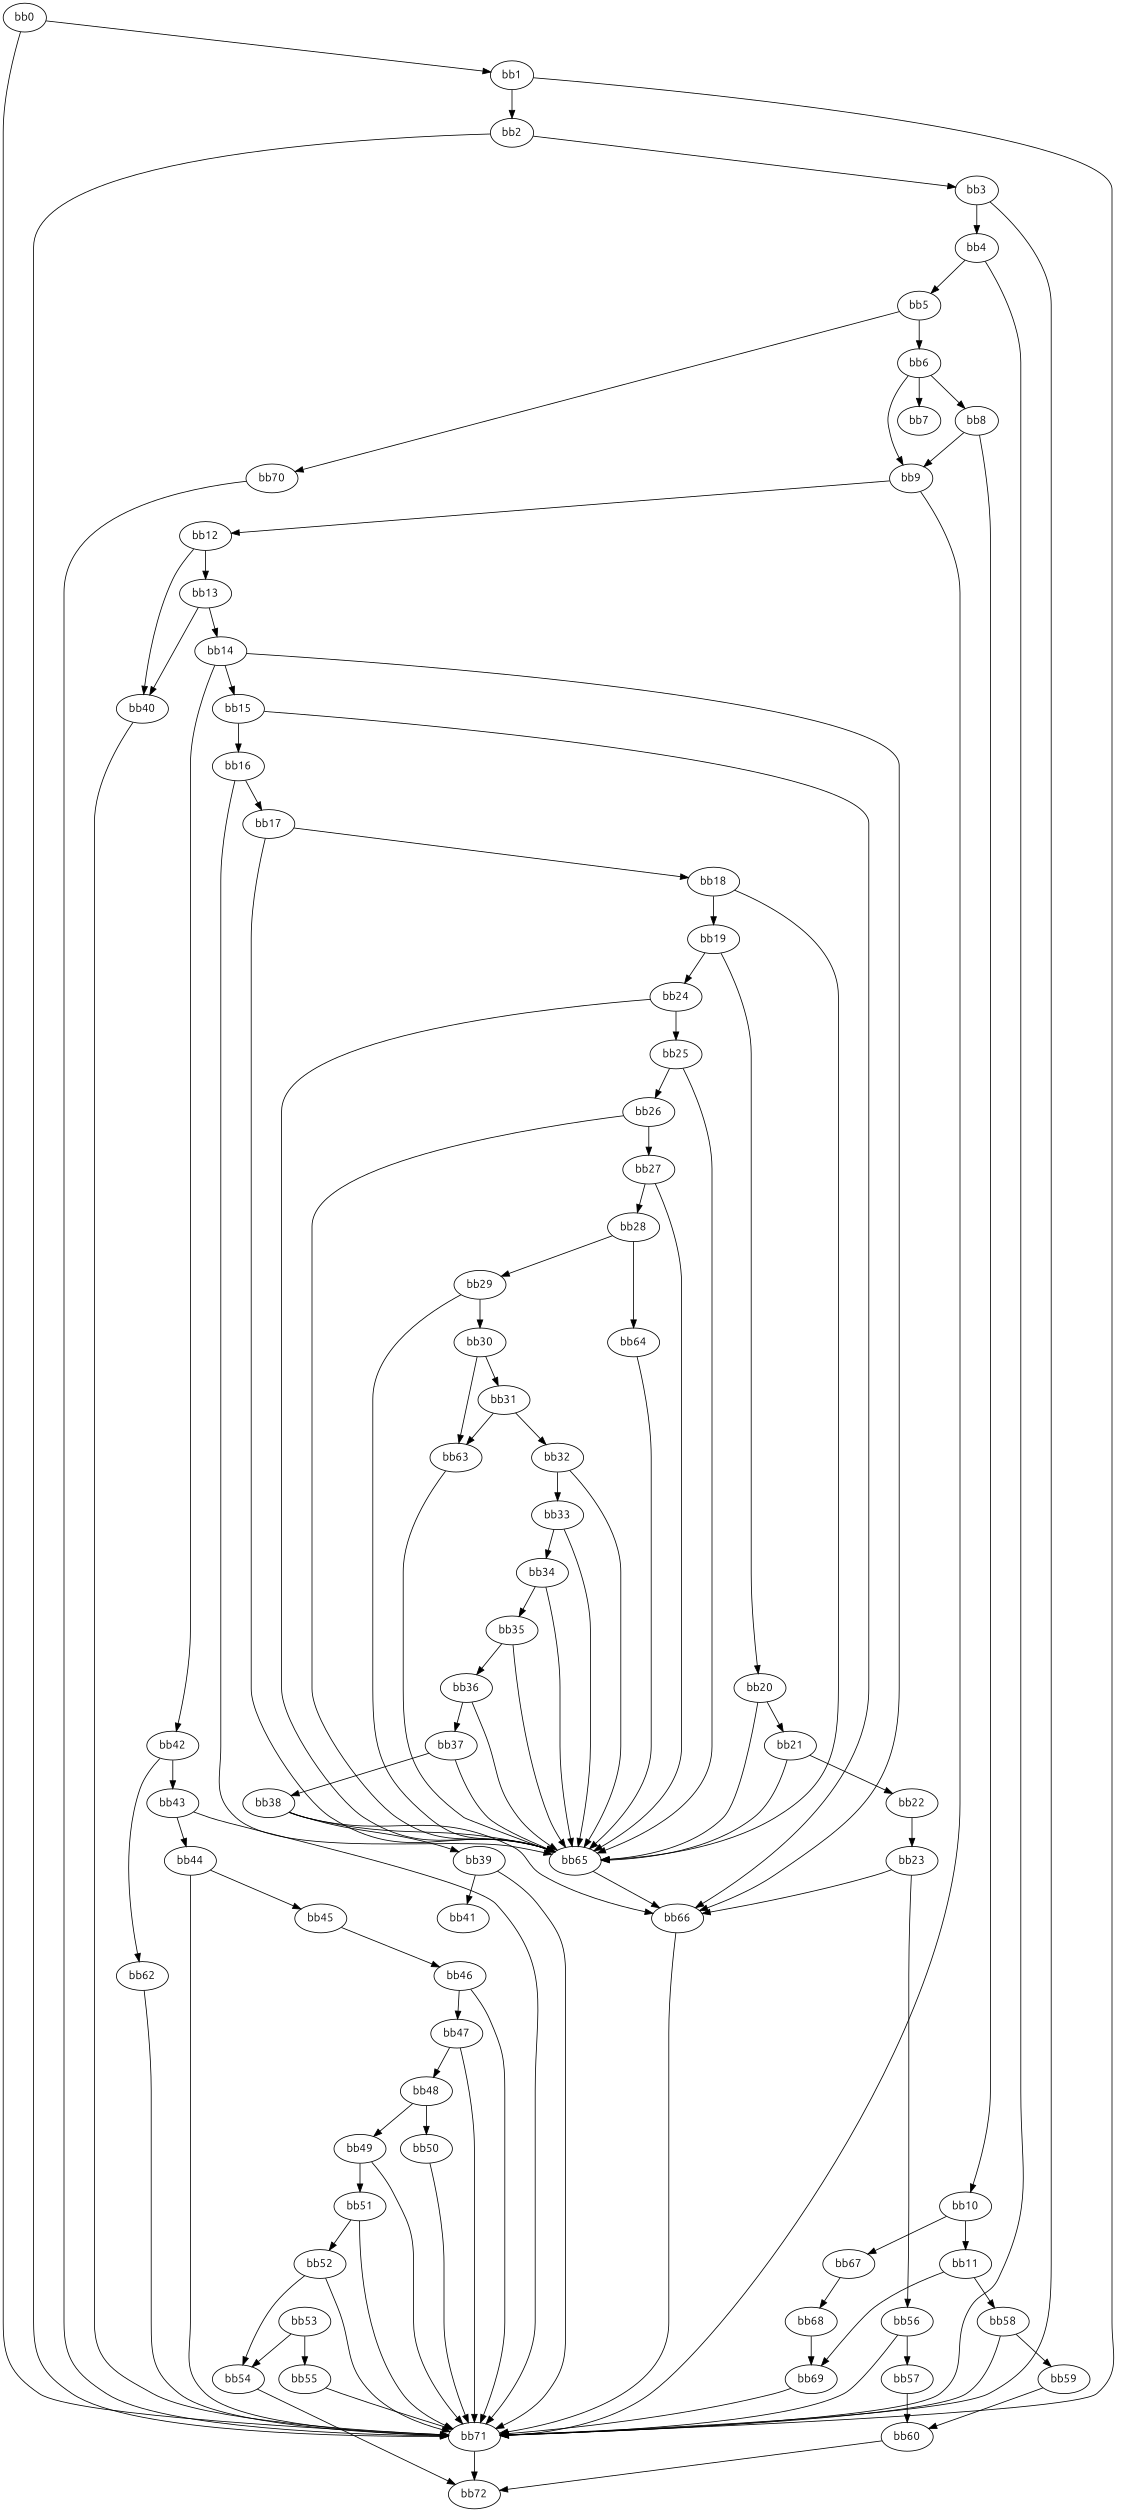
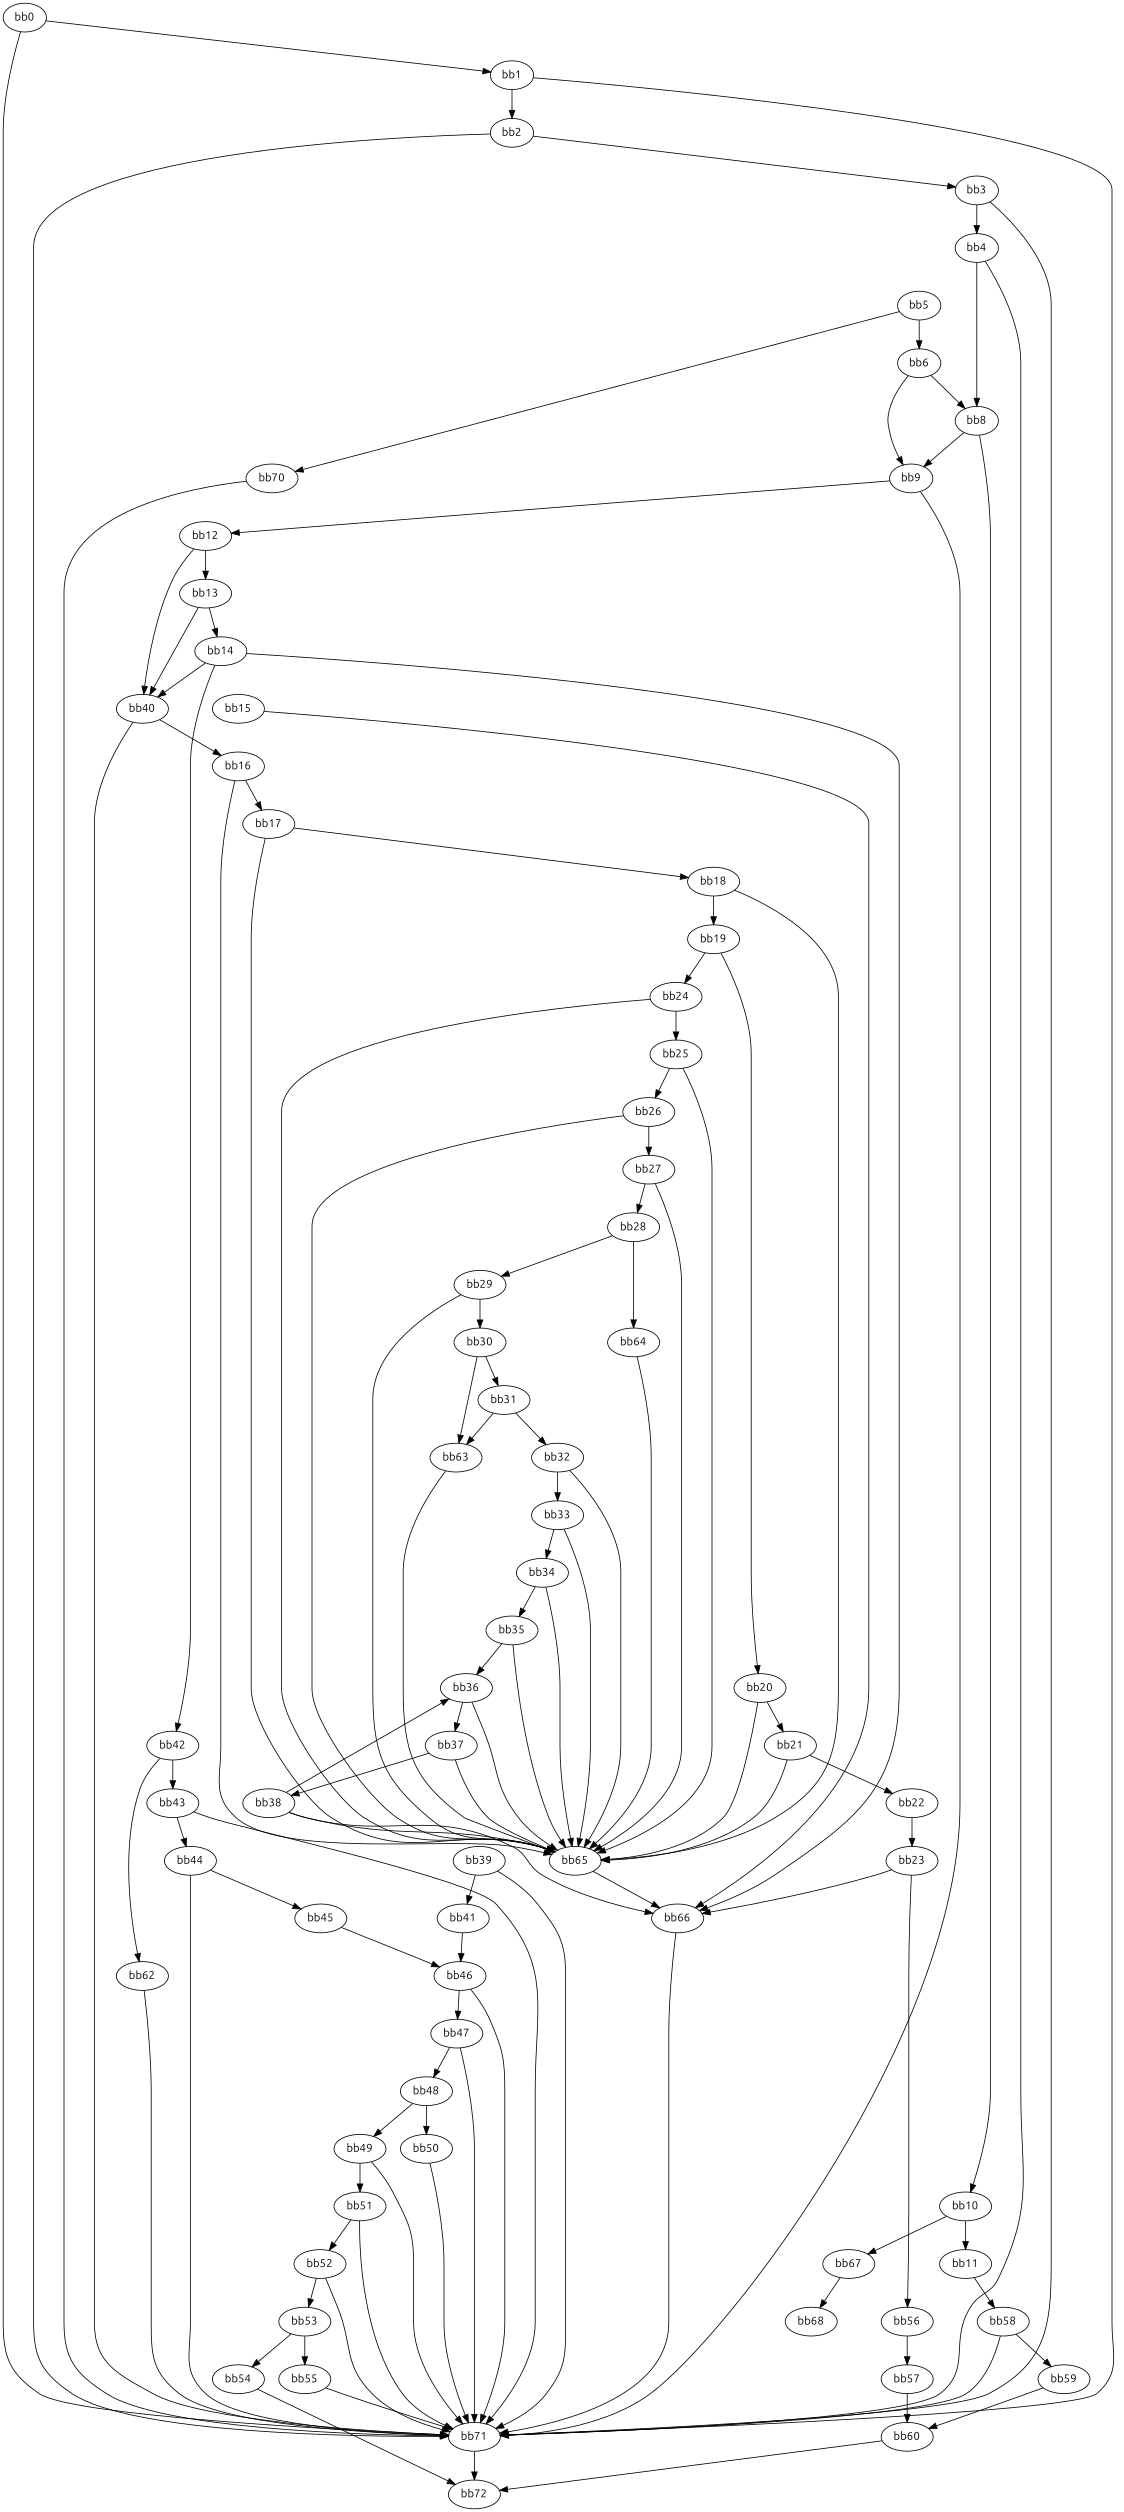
edge "bb4" -> "bb5": now "bb4" -> "bb8"
node "bb7": removed
edge "bb14" -> "bb15": now "bb14" -> "bb40"
edge "bb15" -> "bb16": now "bb40" -> "bb16"
edge "bb38" -> "bb39": now "bb38" -> "bb36"
edge "bb41" -> "bb46": added
edge "bb52" -> "bb54": now "bb52" -> "bb53"
node "bb69": removed
edge "bb56" -> "bb71": removed
